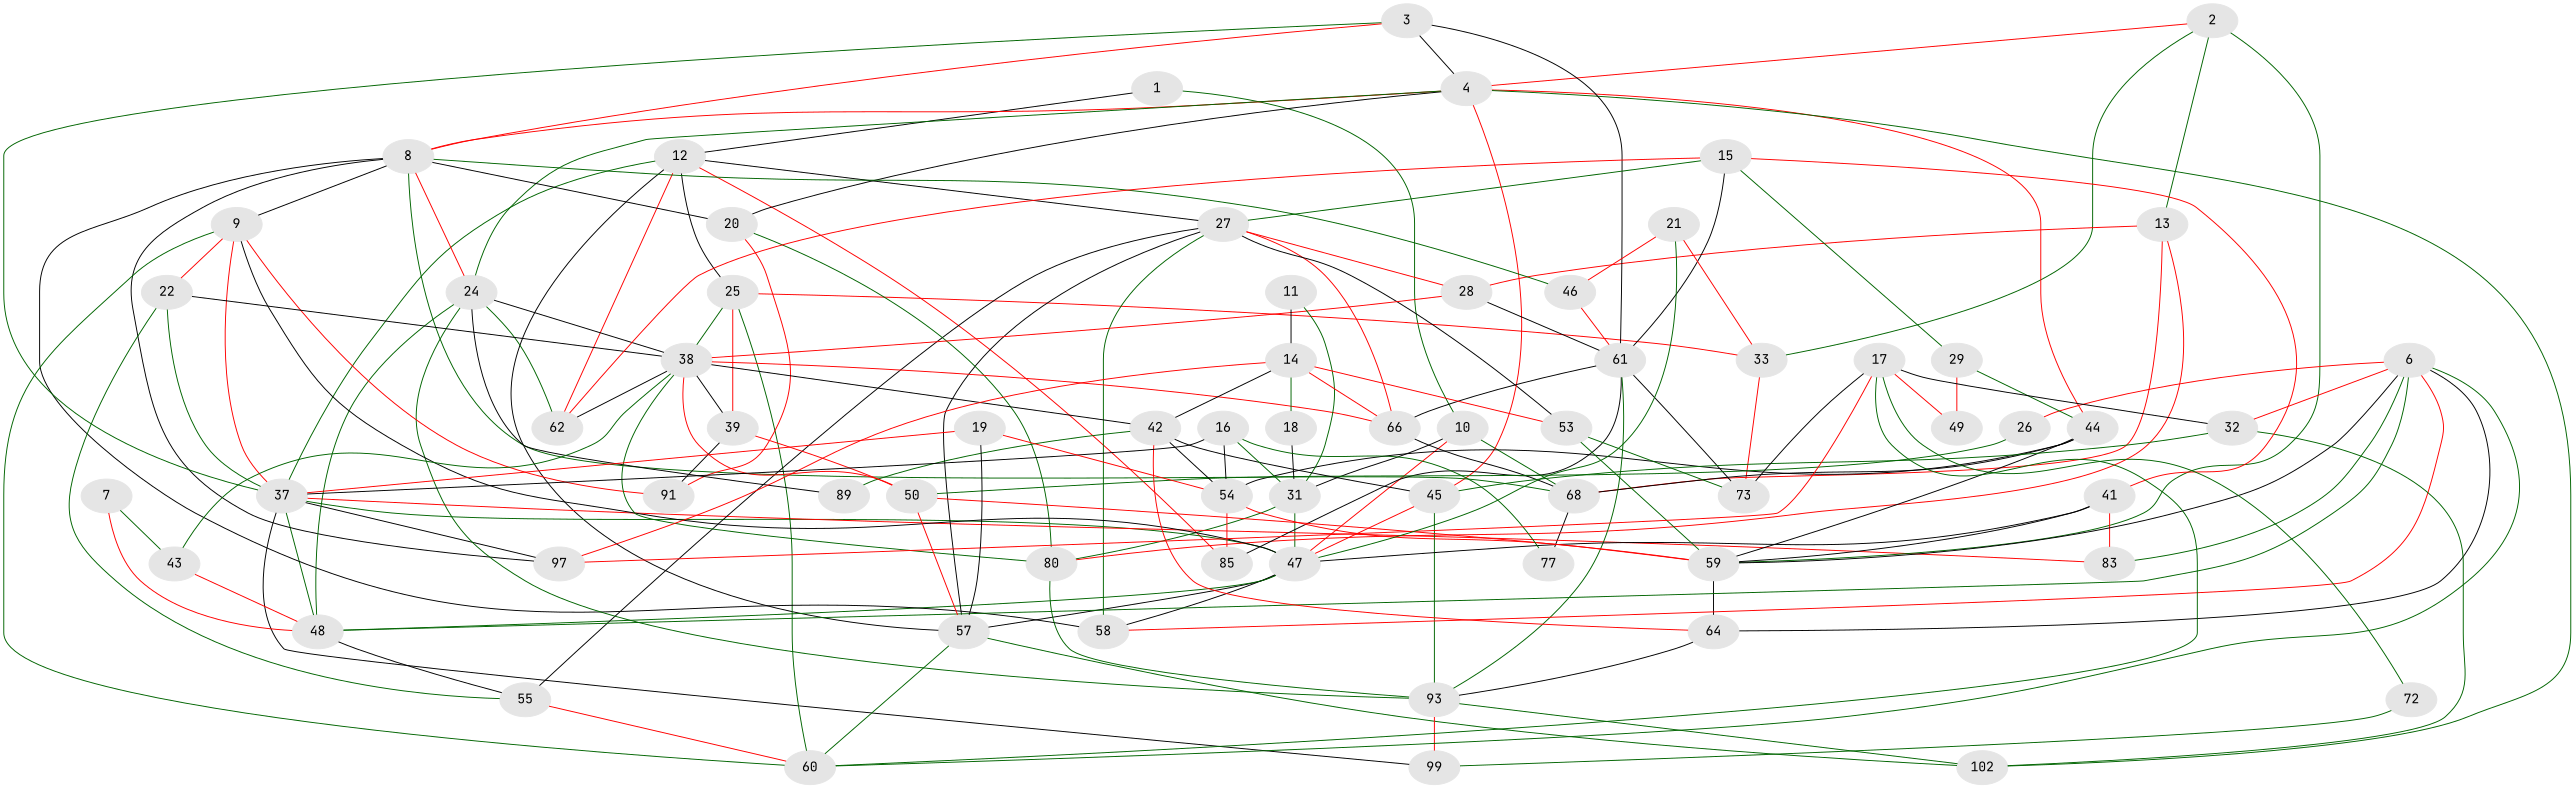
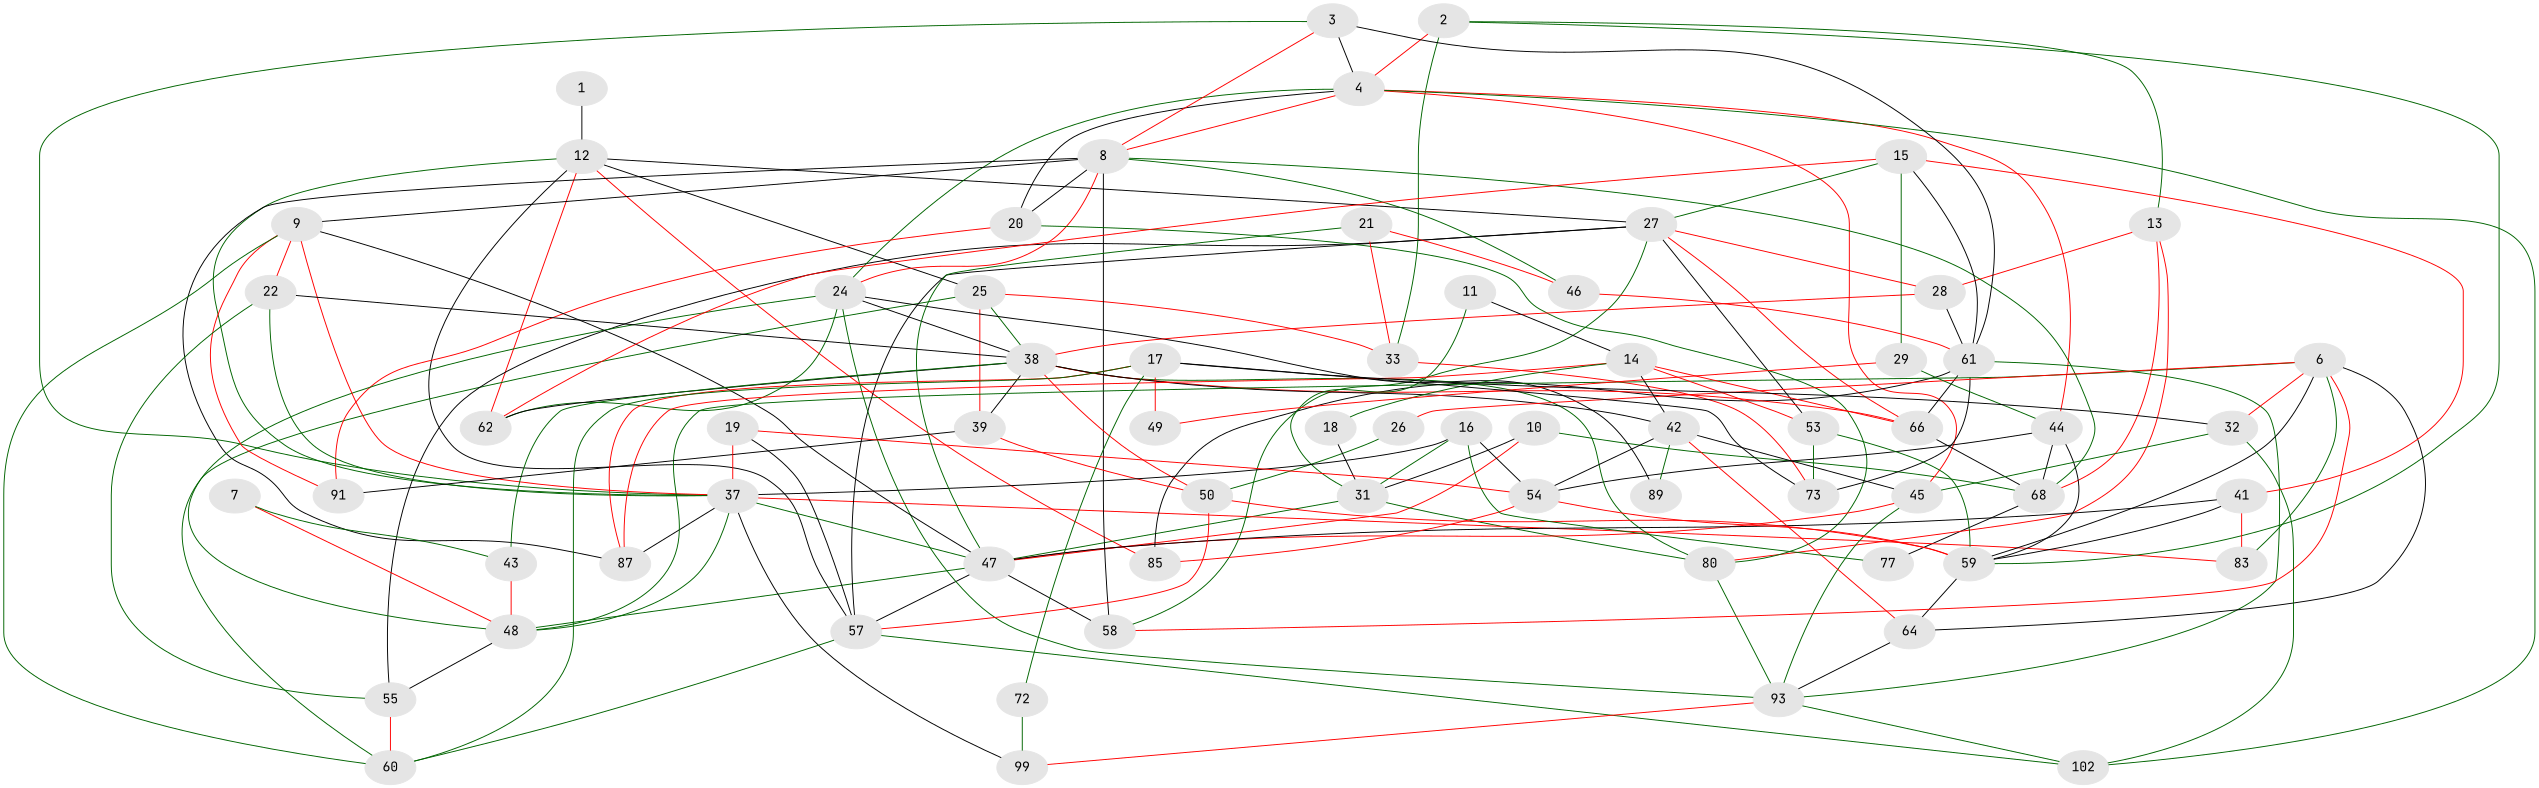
edge "1" -- "10": removed
node "97": label "97" -> "87"
edge "6" -- "60": removed
